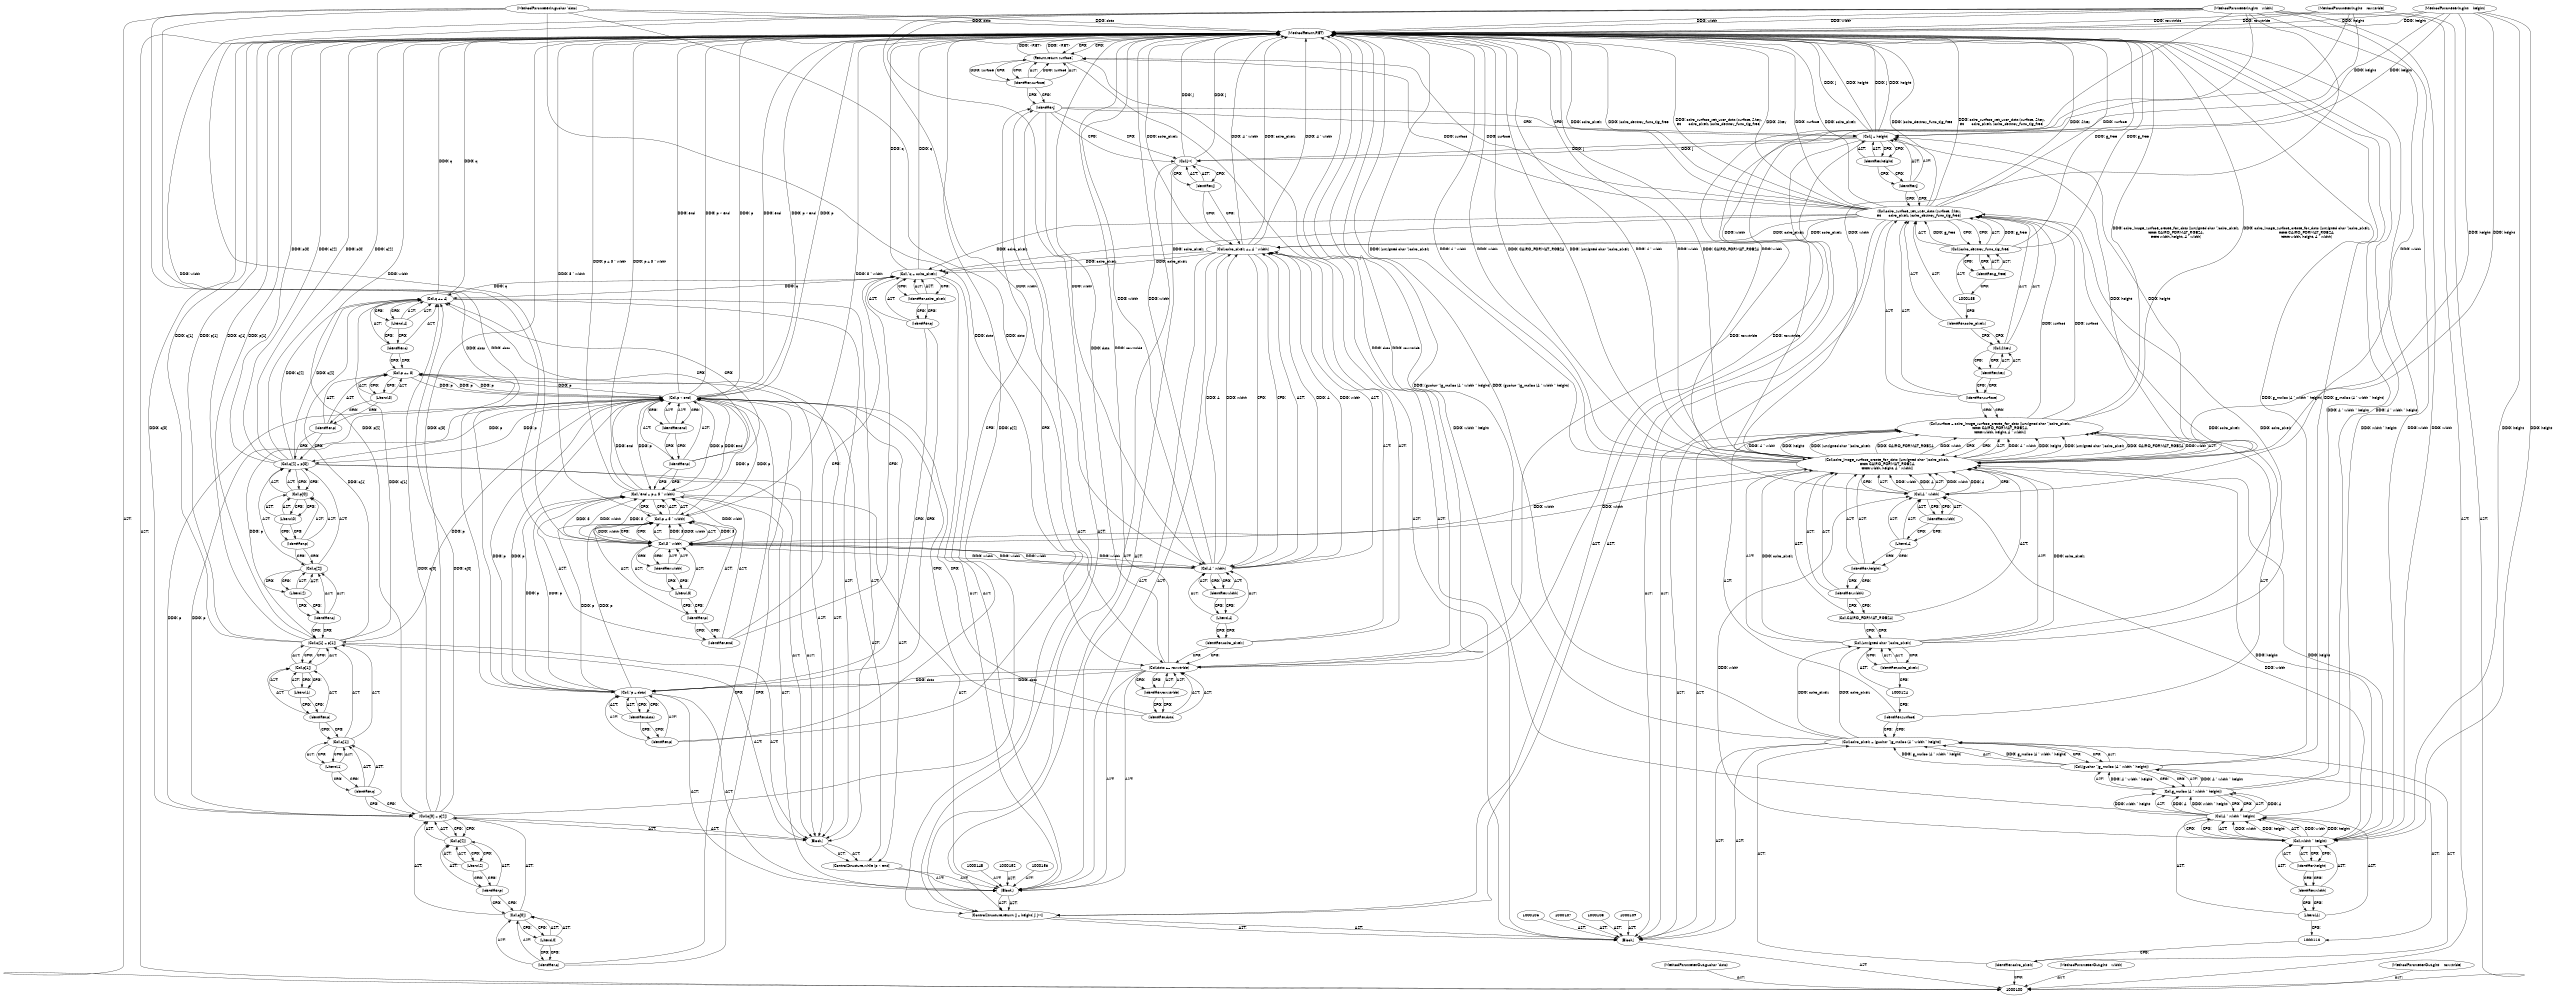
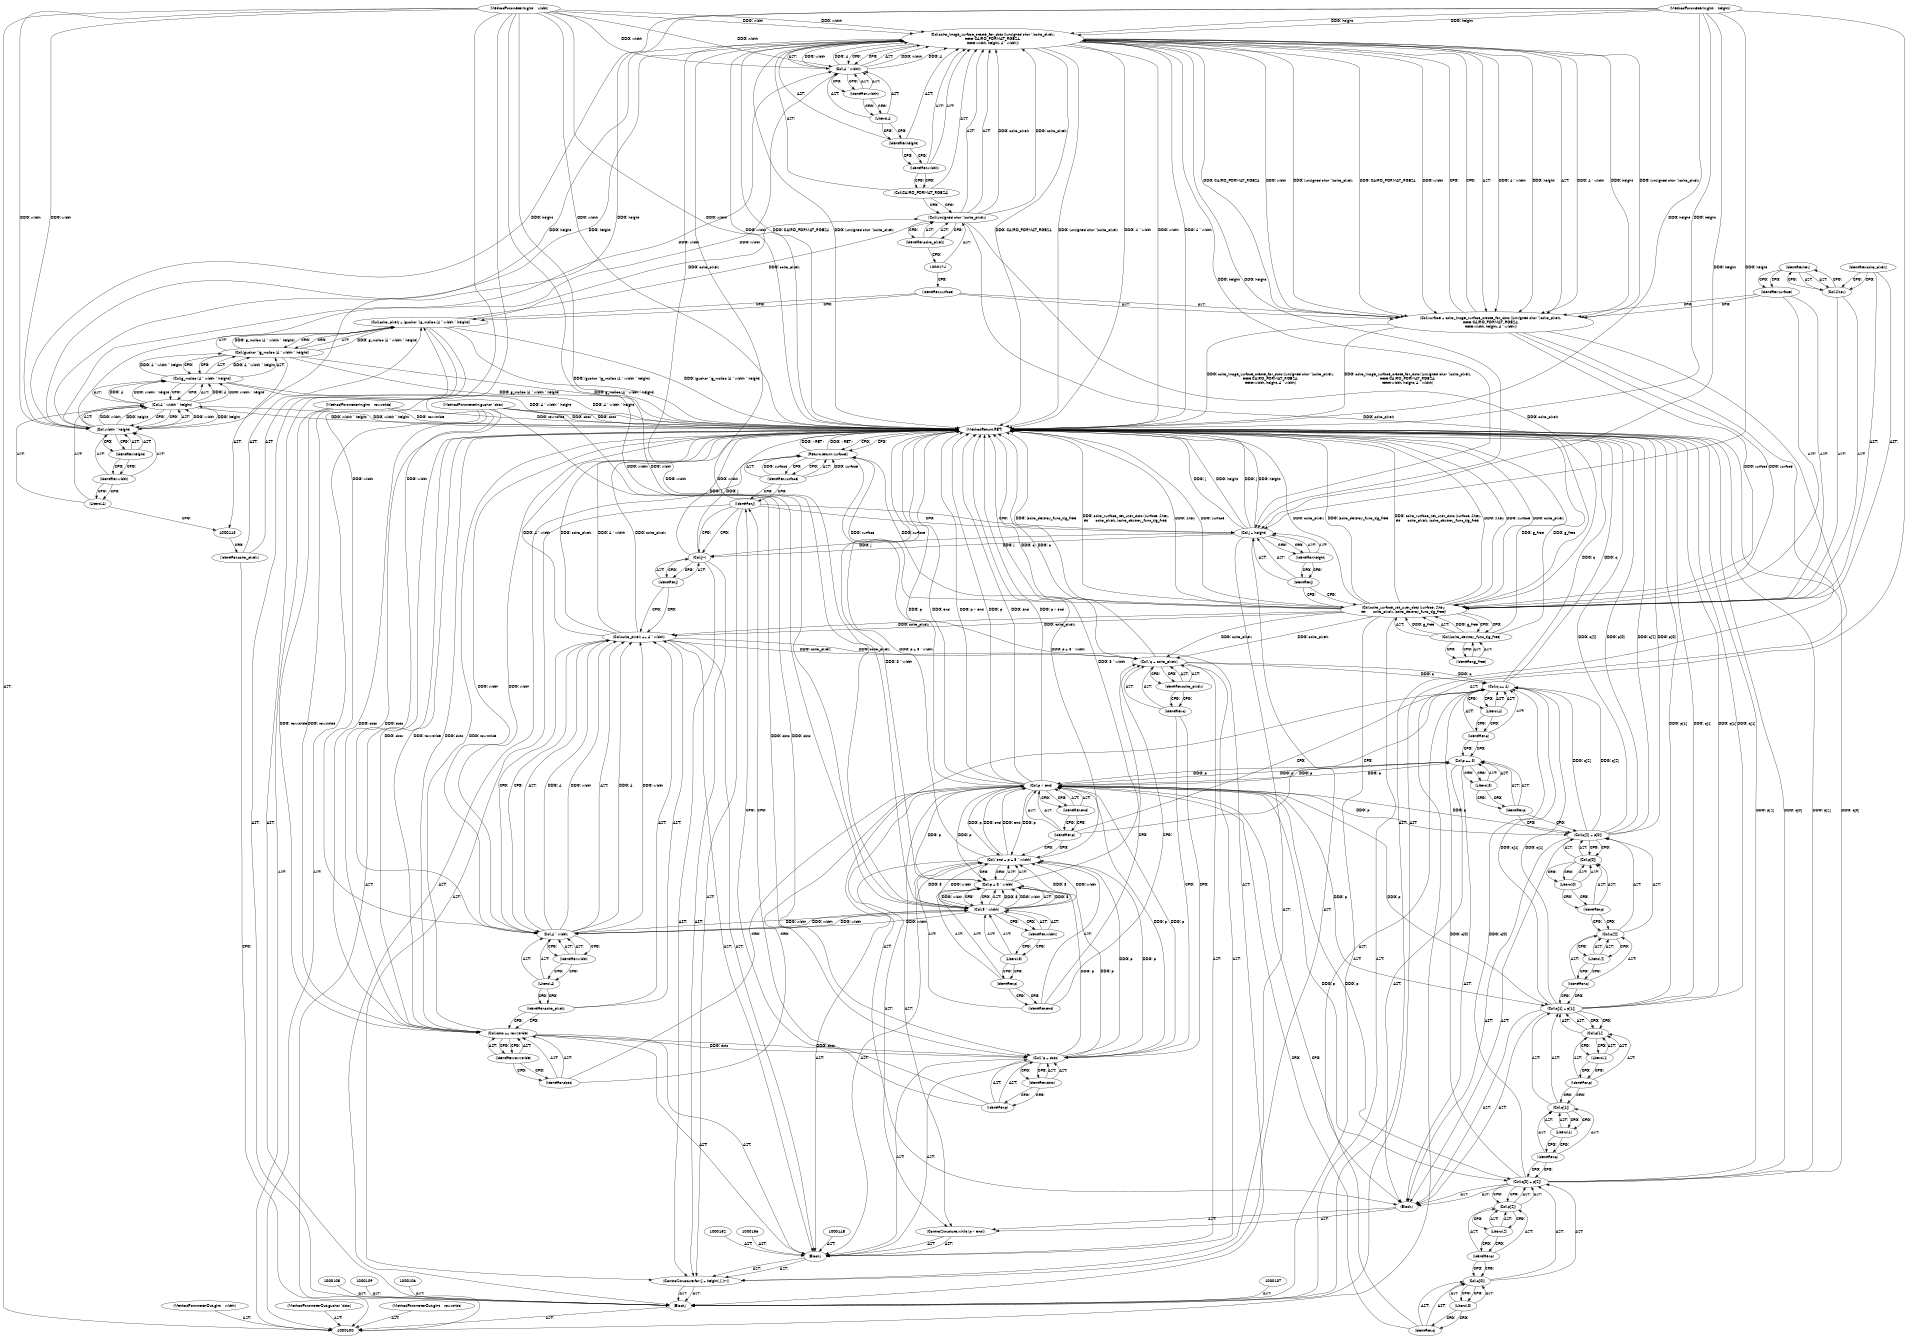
node "1000138": removed
edge "(MethodParameterIn,gint    height)" -> "1000100": added, label "AST:"
node "(ControlStructure,return (j = height; j; j--))": label "(ControlStructure,return (j = height; j; j--))" -> "(ControlStructure,for (j = height; j; j--))"
